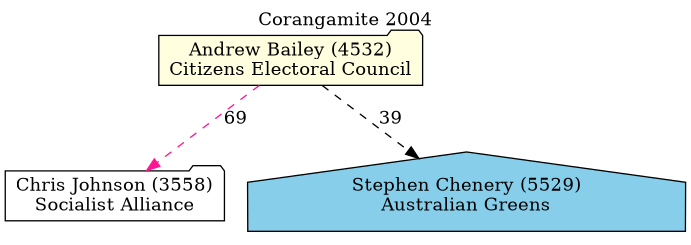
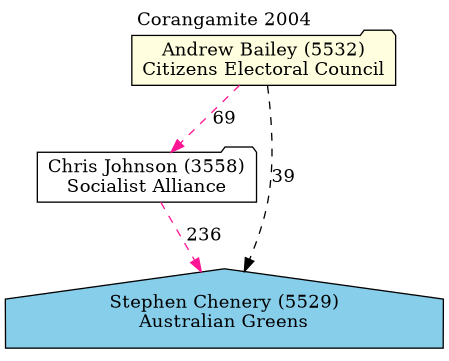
node "Andrew Bailey (4532) Citizens Electoral Council": label "Andrew Bailey (4532) Citizens Electoral Council" -> "Andrew Bailey (5532) Citizens Electoral Council"
edge "Chris Johnson (3558) Socialist Alliance" -> "Stephen Chenery (5529) Australian Greens": added, label "236"
